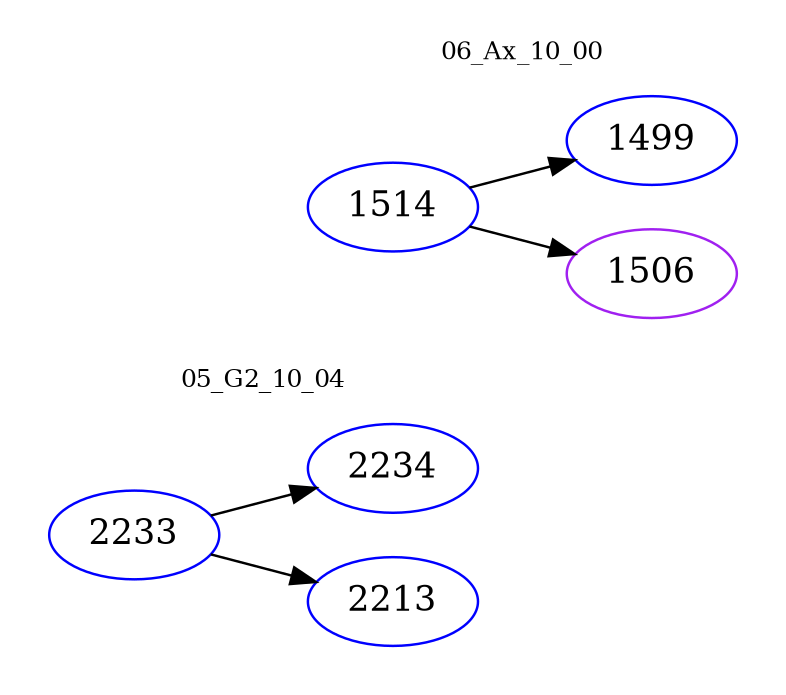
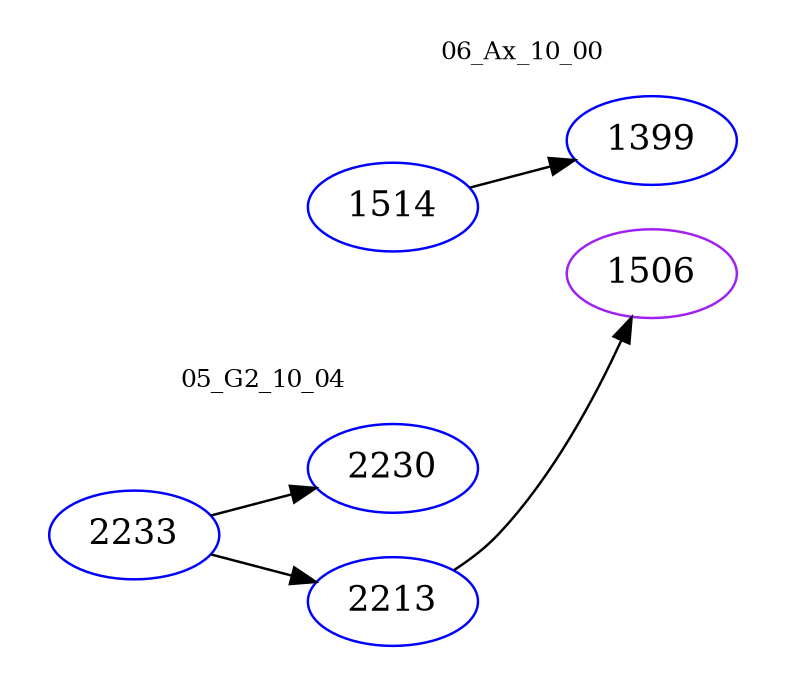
node "1499": label "1499" -> "1399"
edge "1514" -> "1506": now "2213" -> "1506"
node "2234": label "2234" -> "2230"
